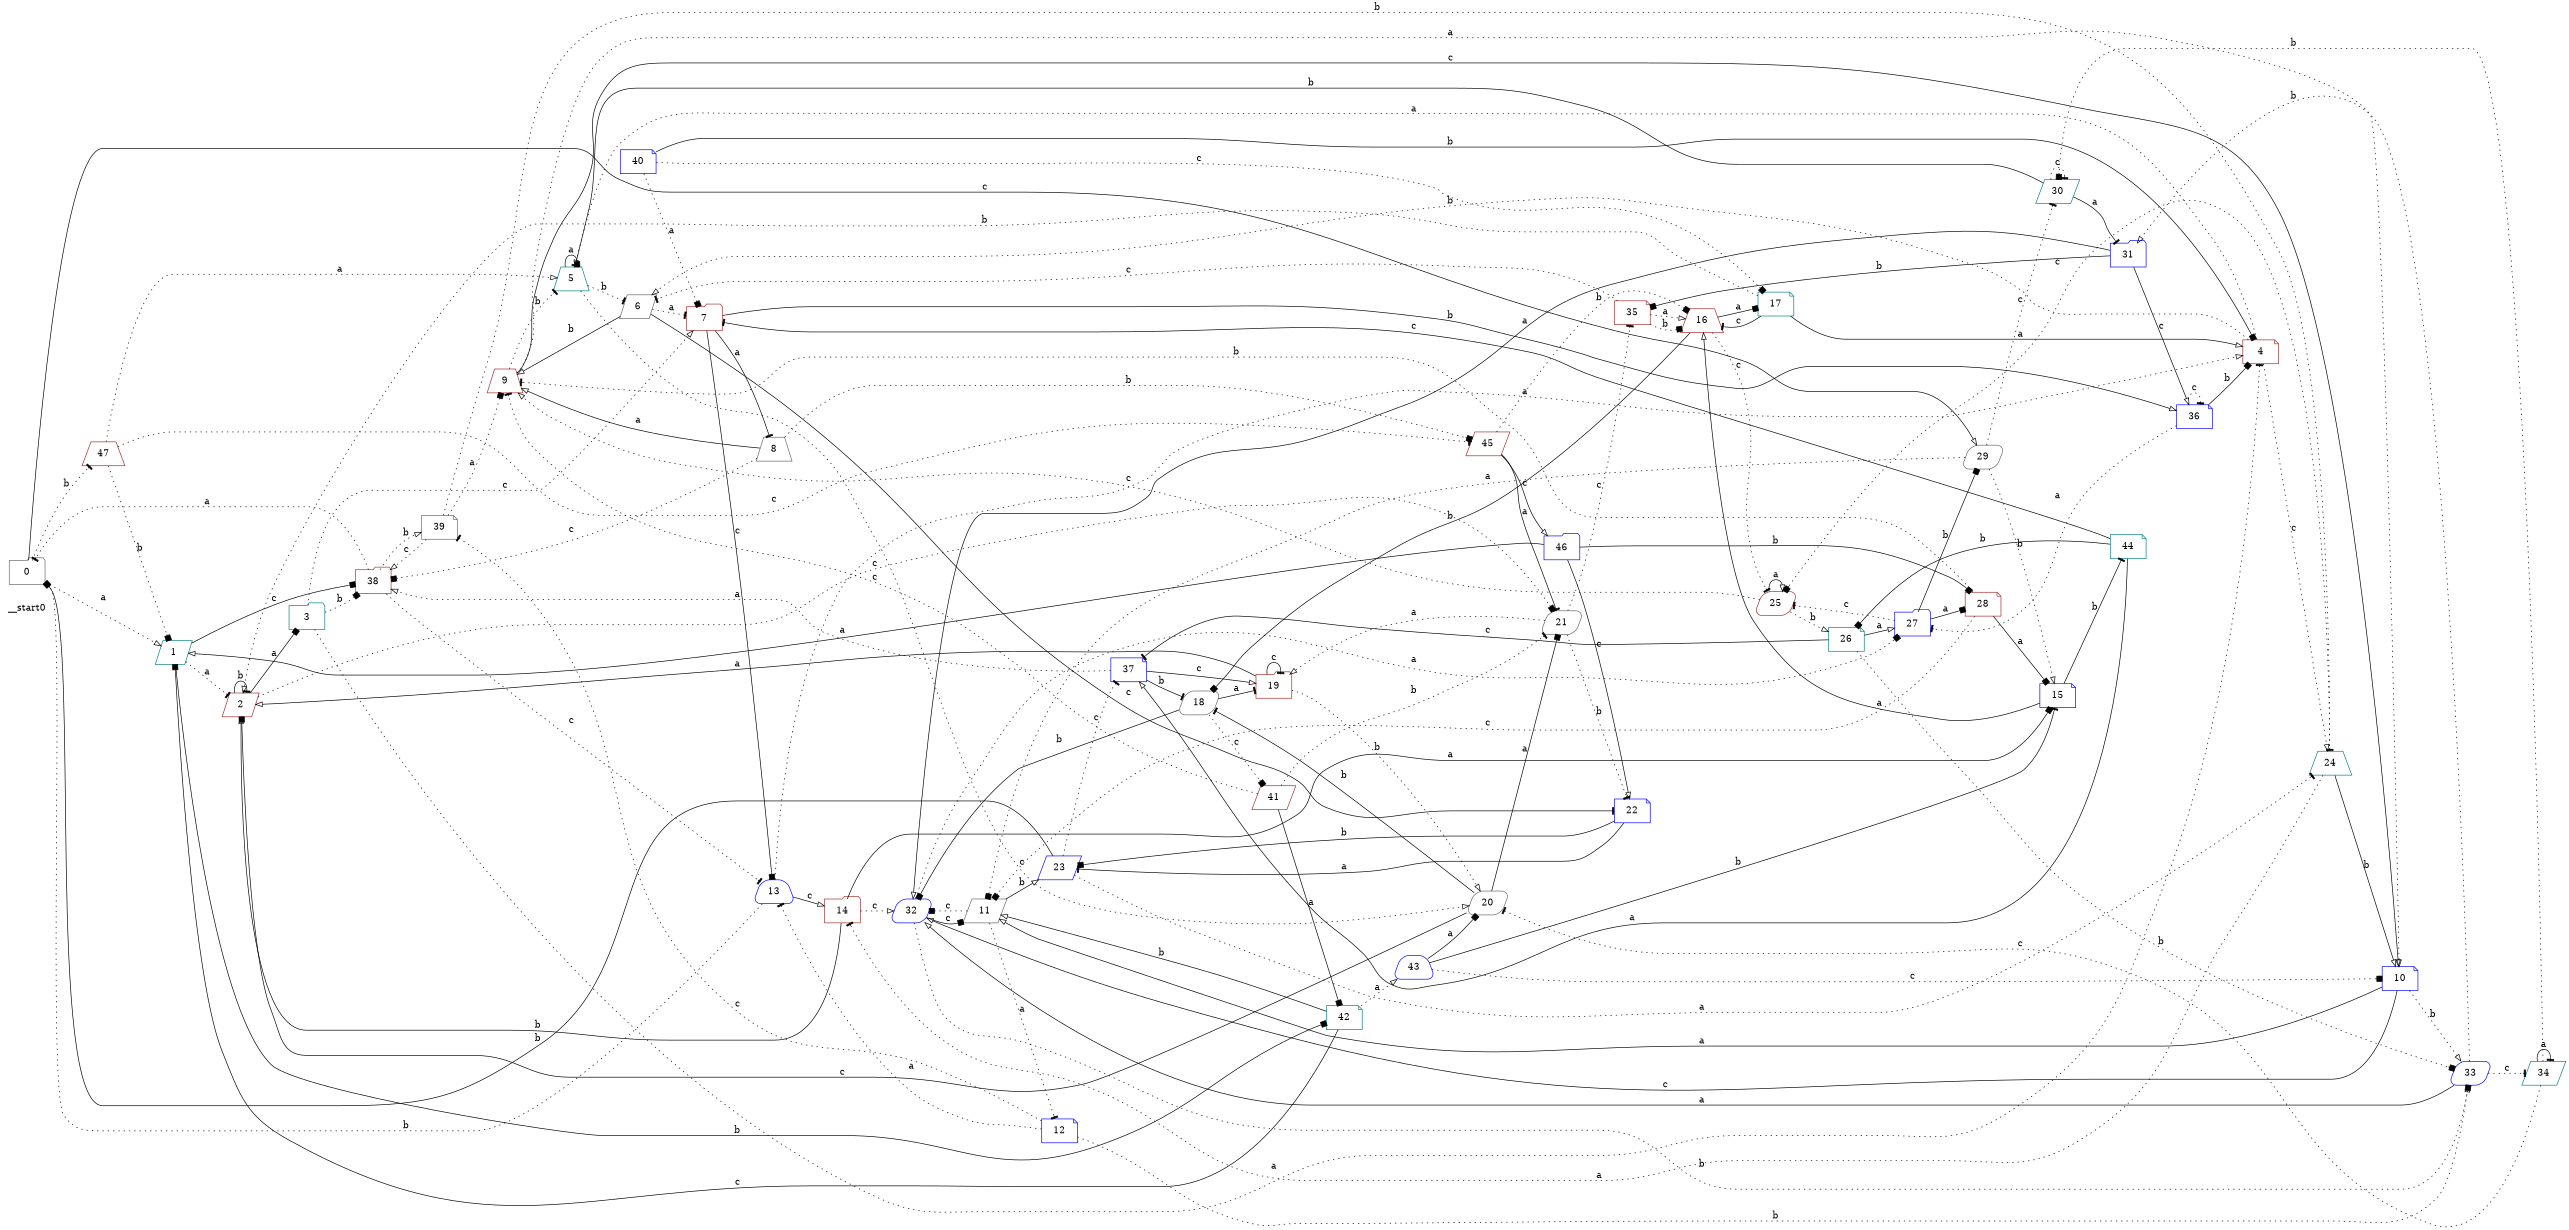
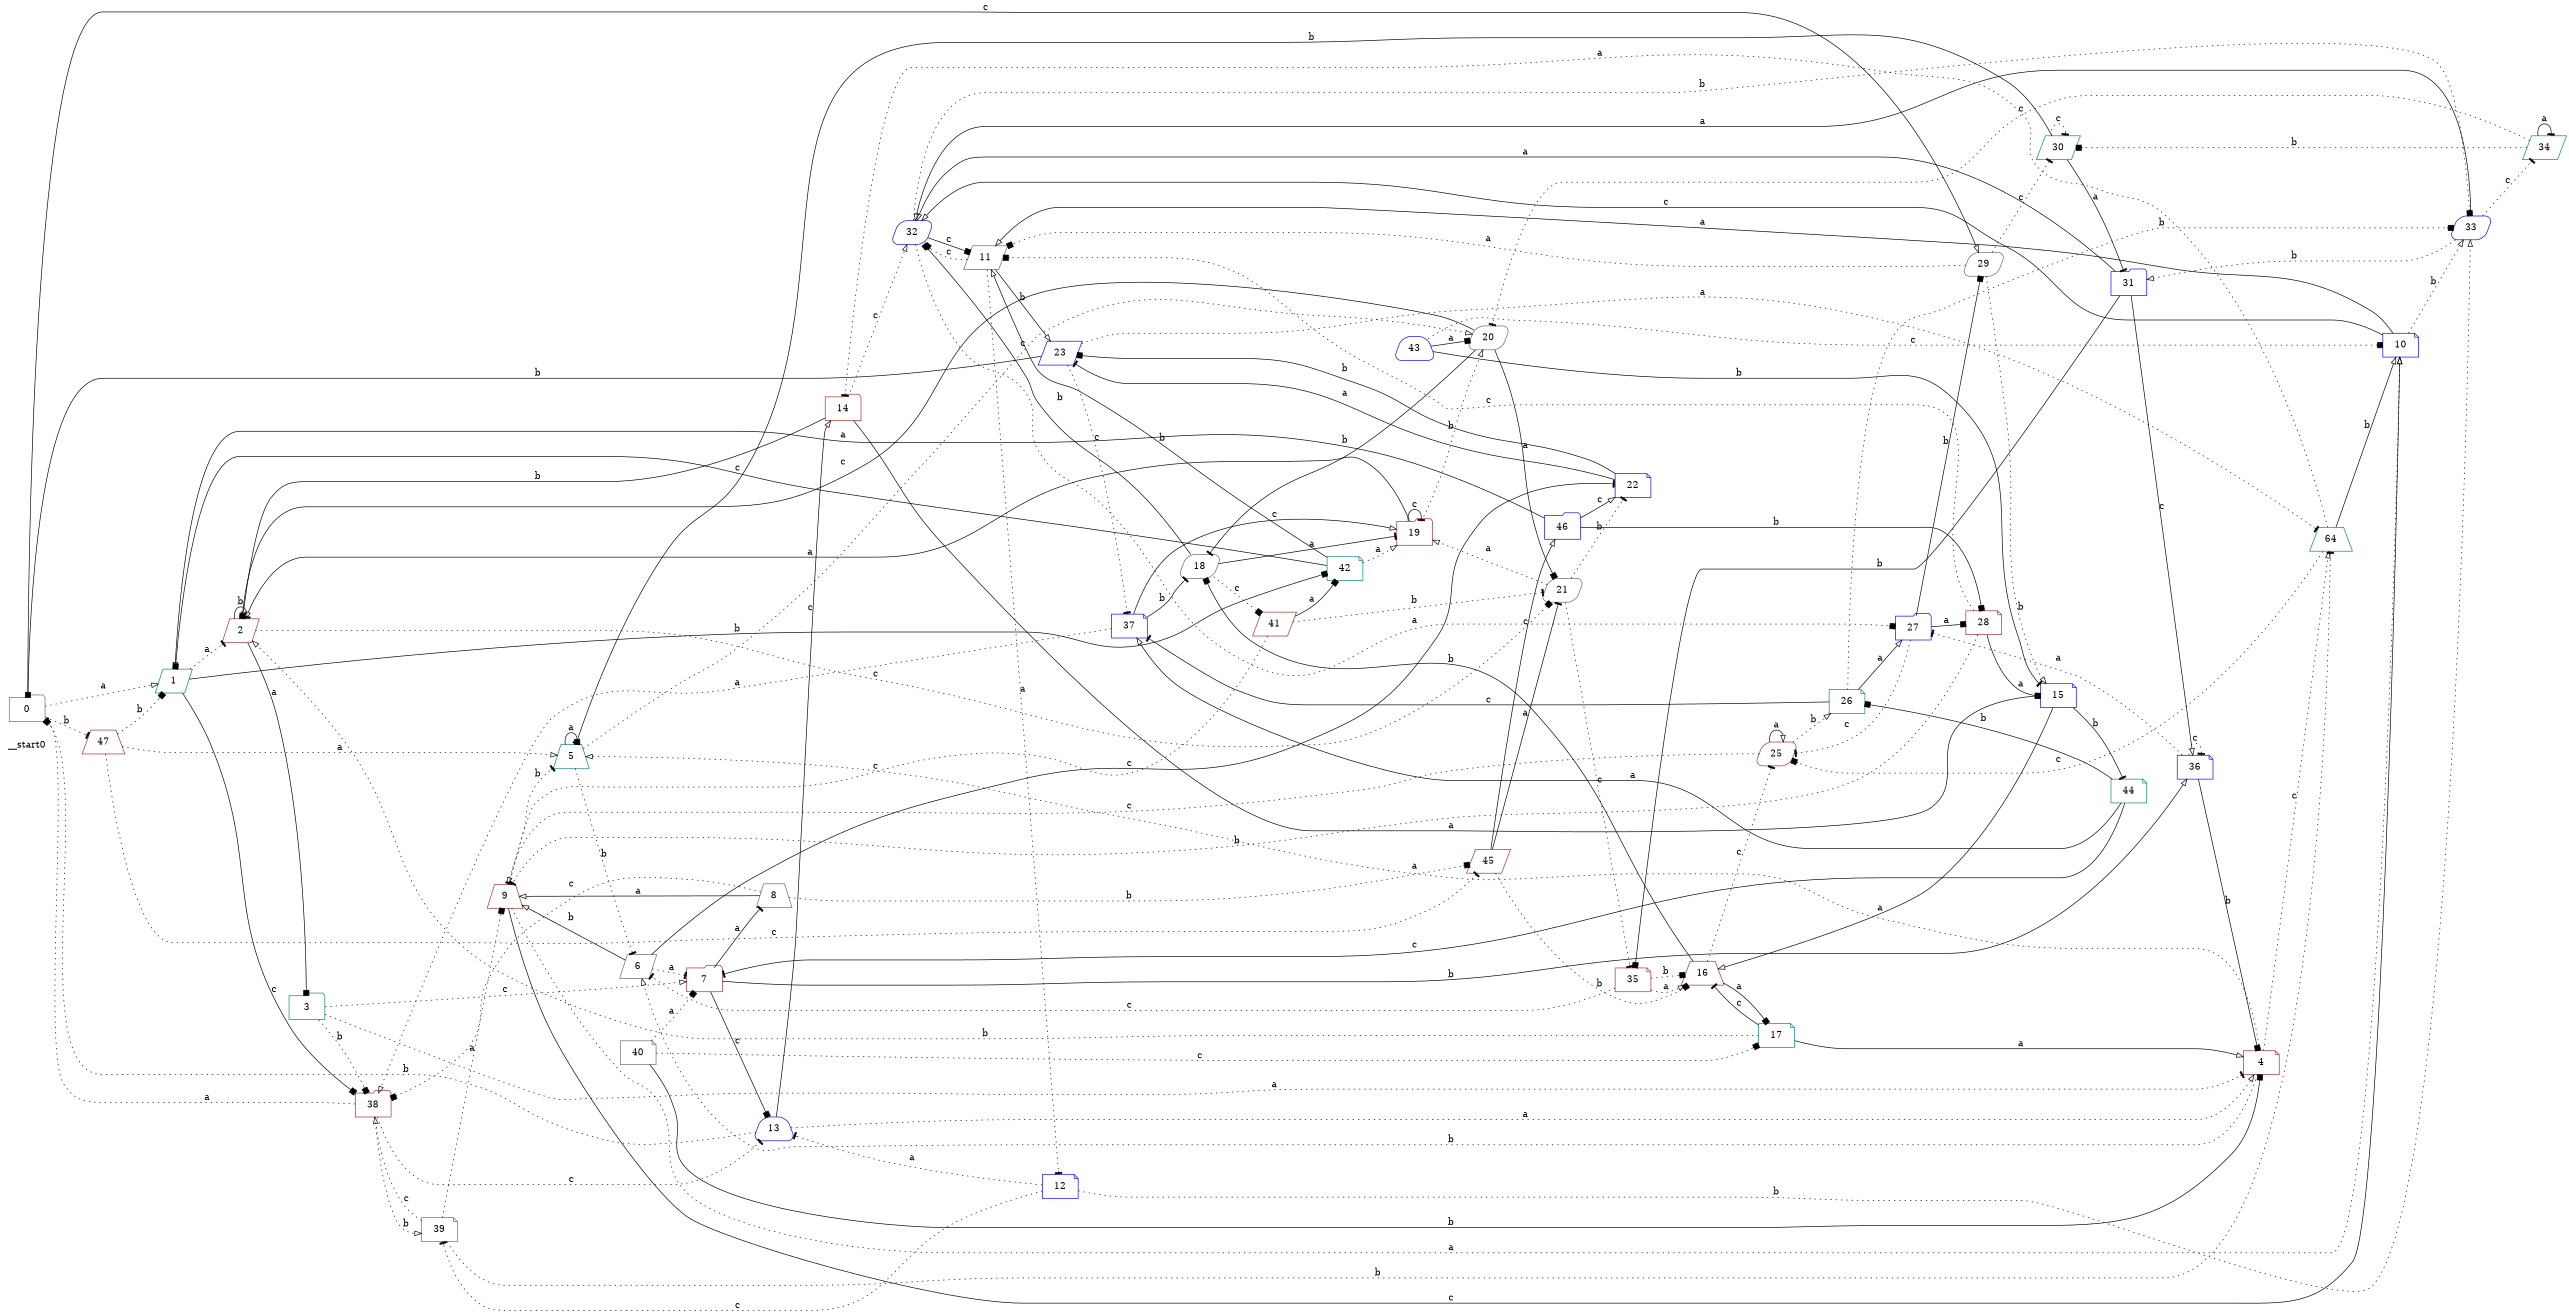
node "40": color blue -> gray40
node "24": label "24" -> "64"
edge "42" -> "43": now "42" -> "19"
